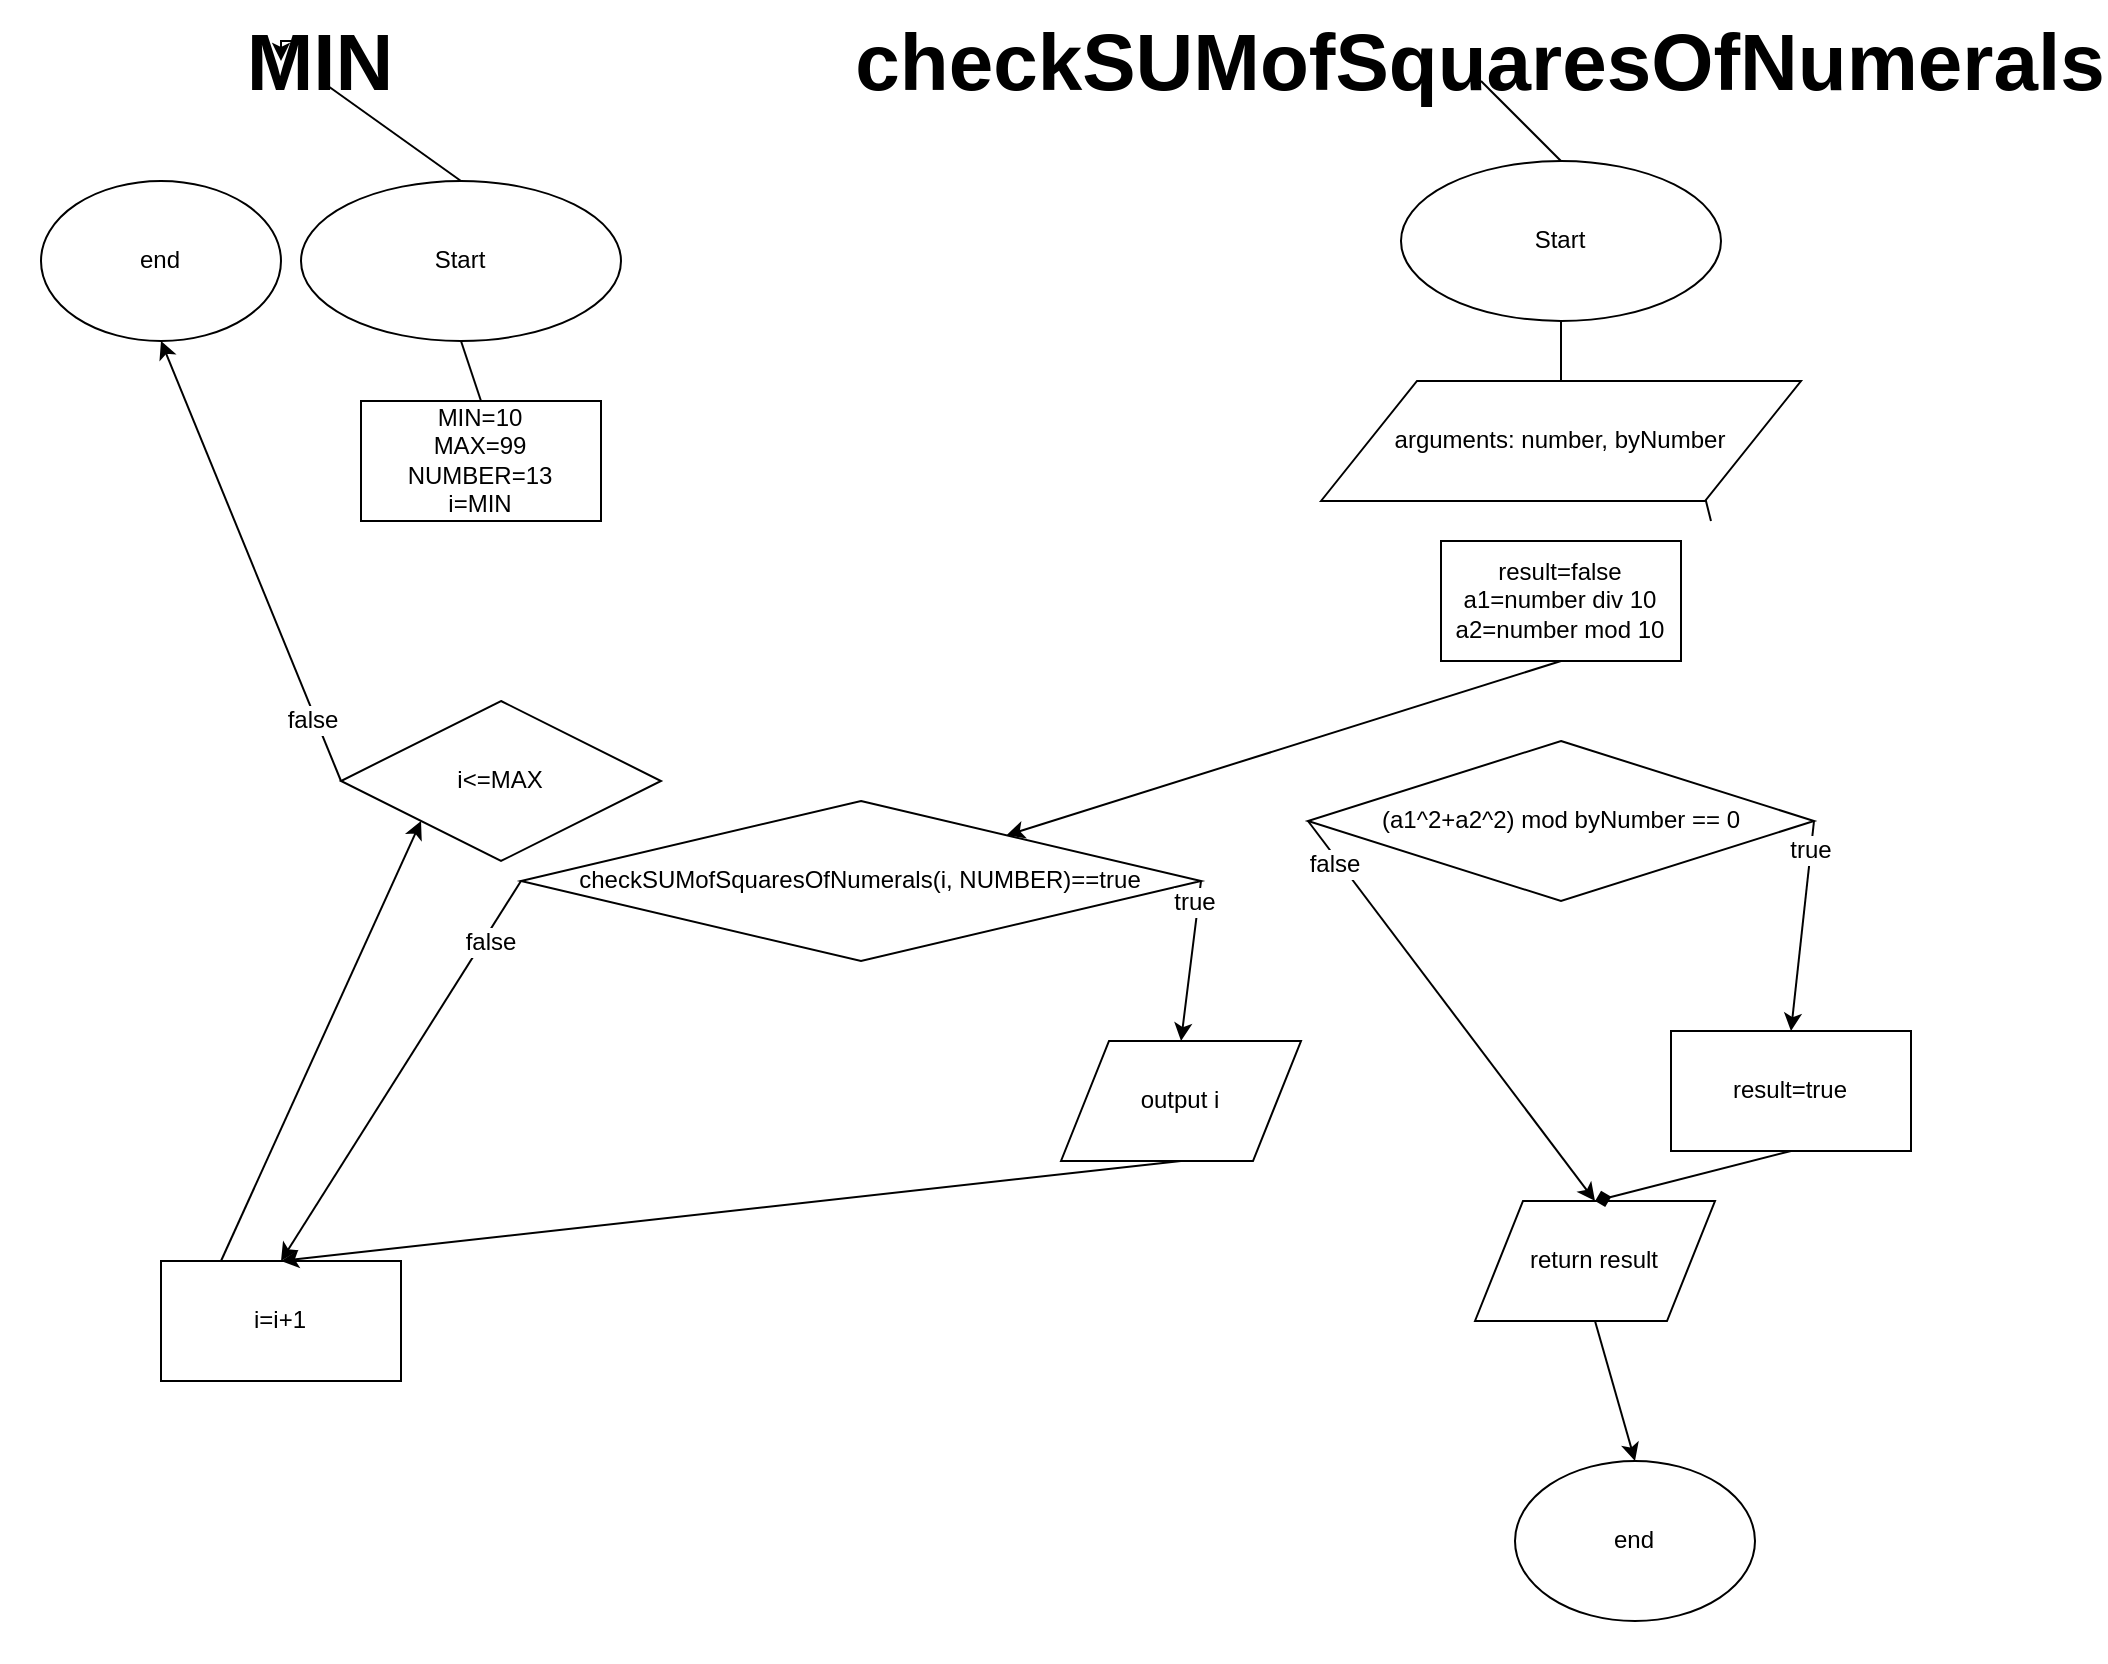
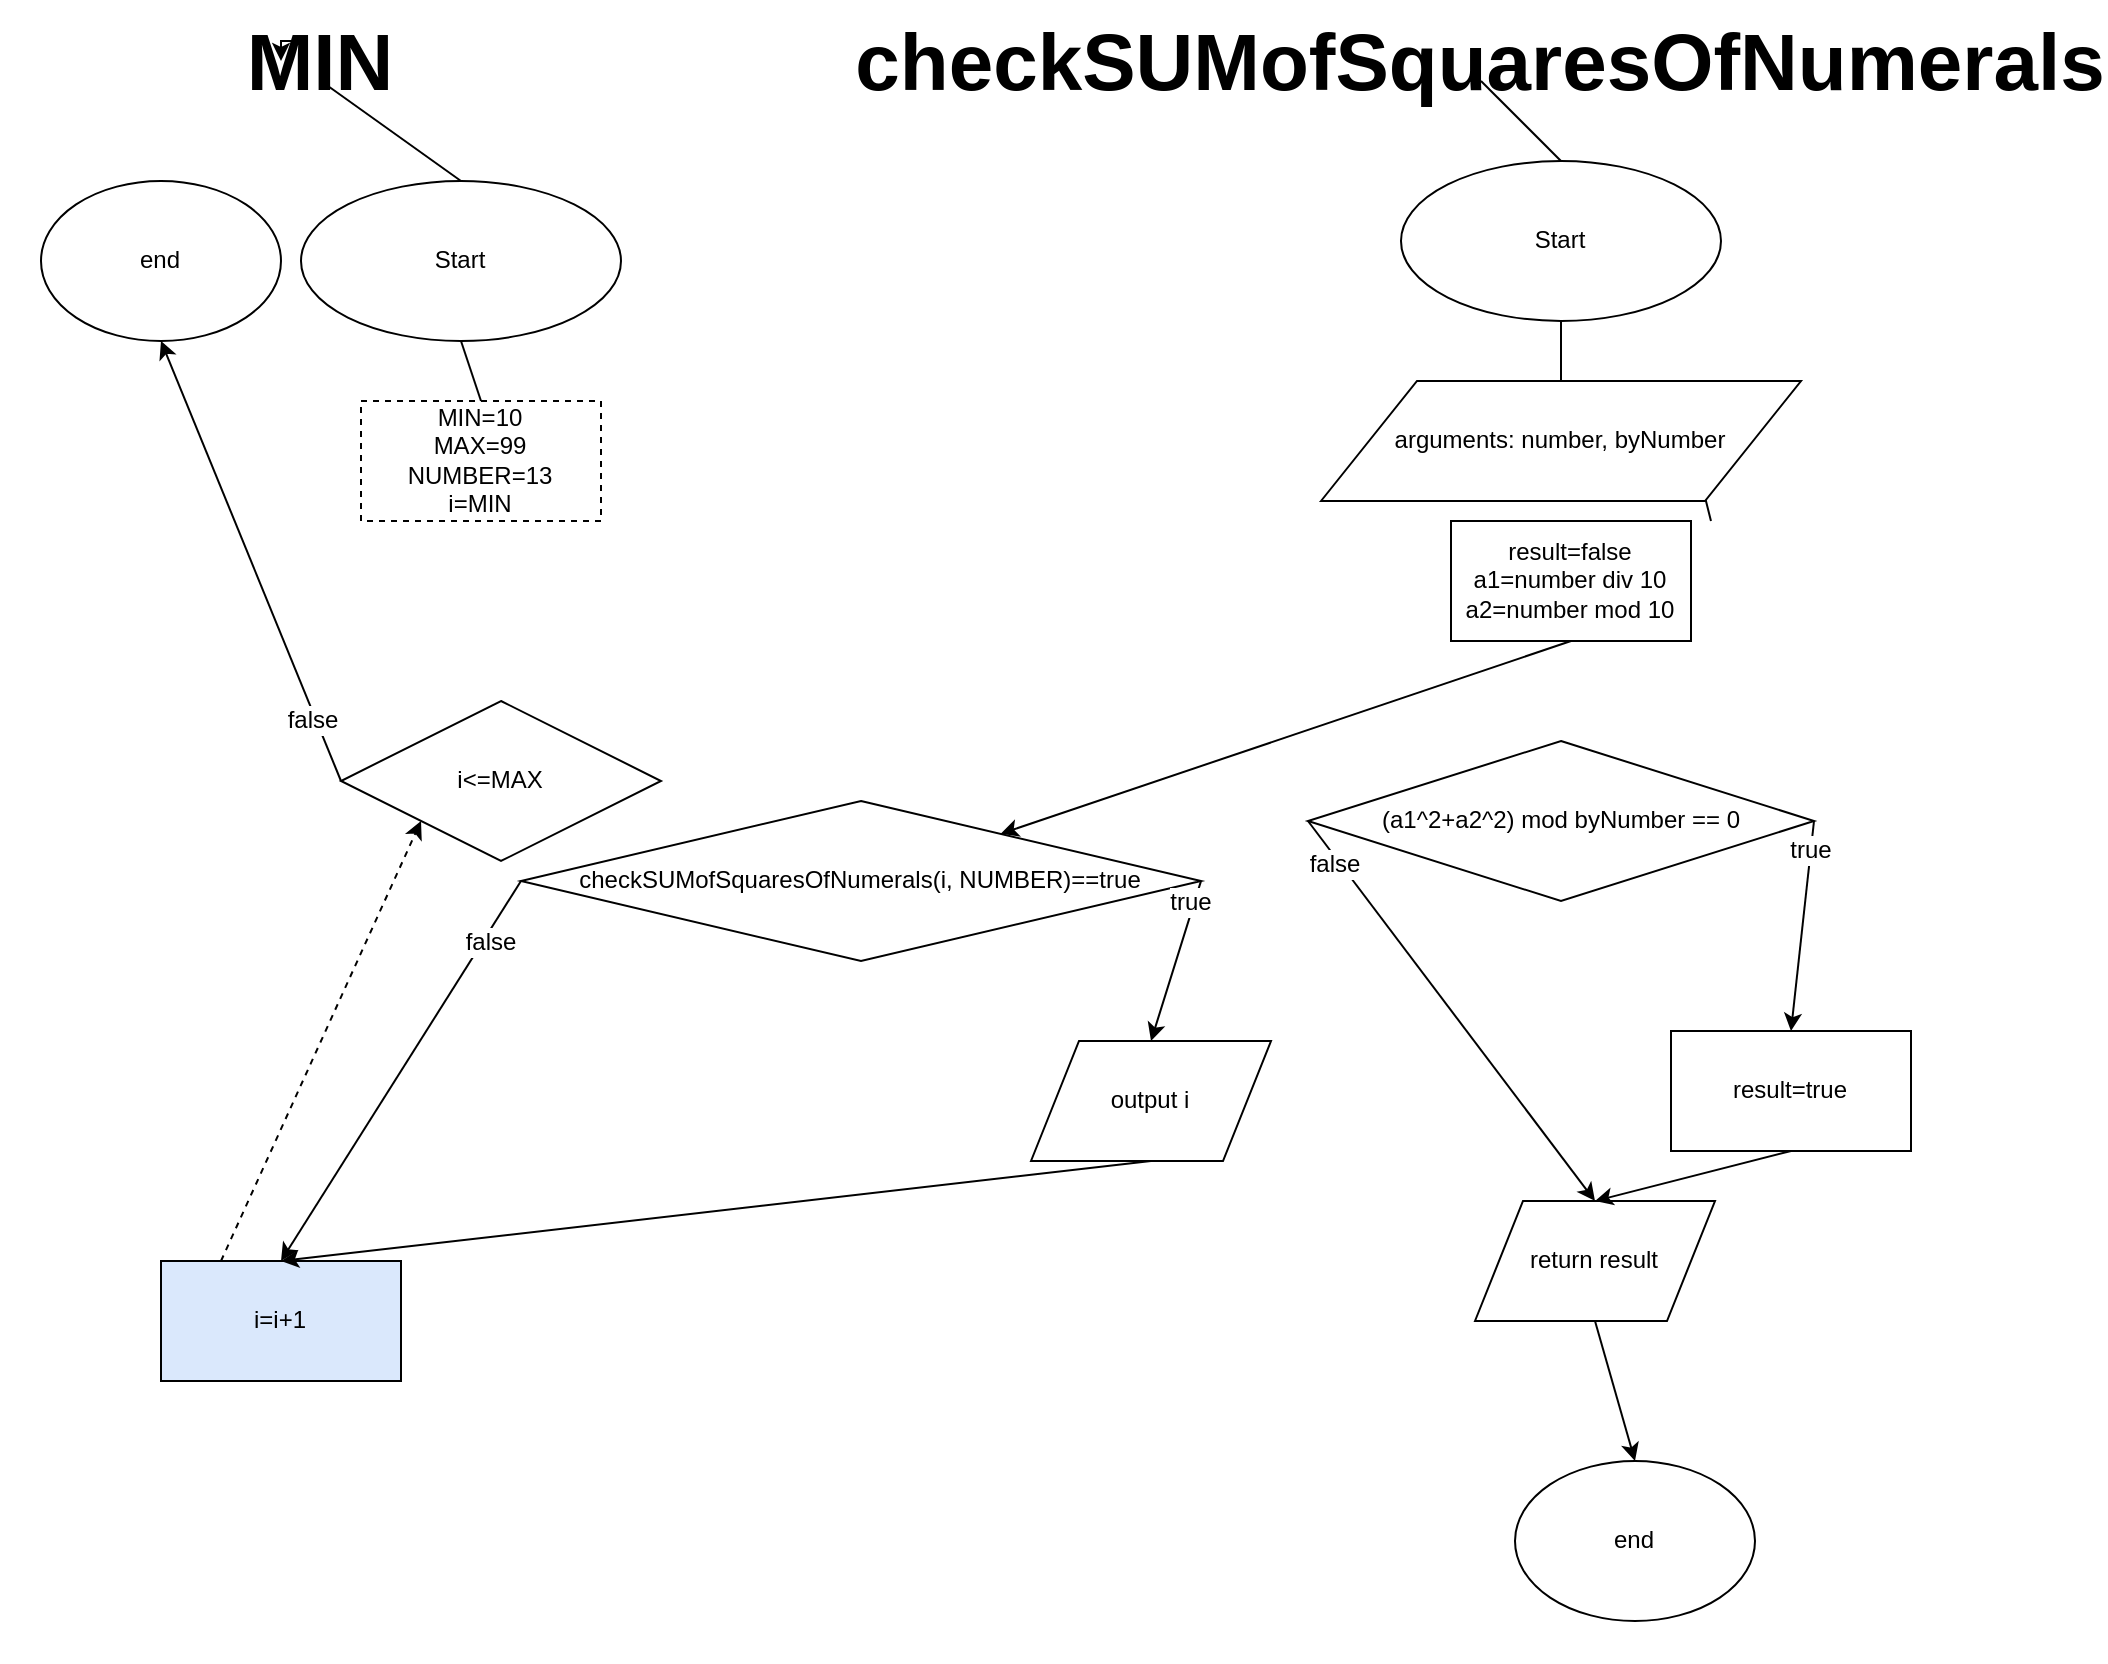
node "MIN=10 MAX=99 NUMBER=13 i=MIN": style solid -> dashed
node "result=false a1=number div 10 a2=number mod 10": moved (1561, 601) -> (1571, 581)
edge "i=i+1" -> "i<=MAX": style solid -> dashed
node "output i": moved (1181, 1101) -> (1151, 1101)
edge "result=true" -> "return result": arrowhead diamond -> classic
node "i=i+1": fillcolor #ffffff -> #dae8fc
